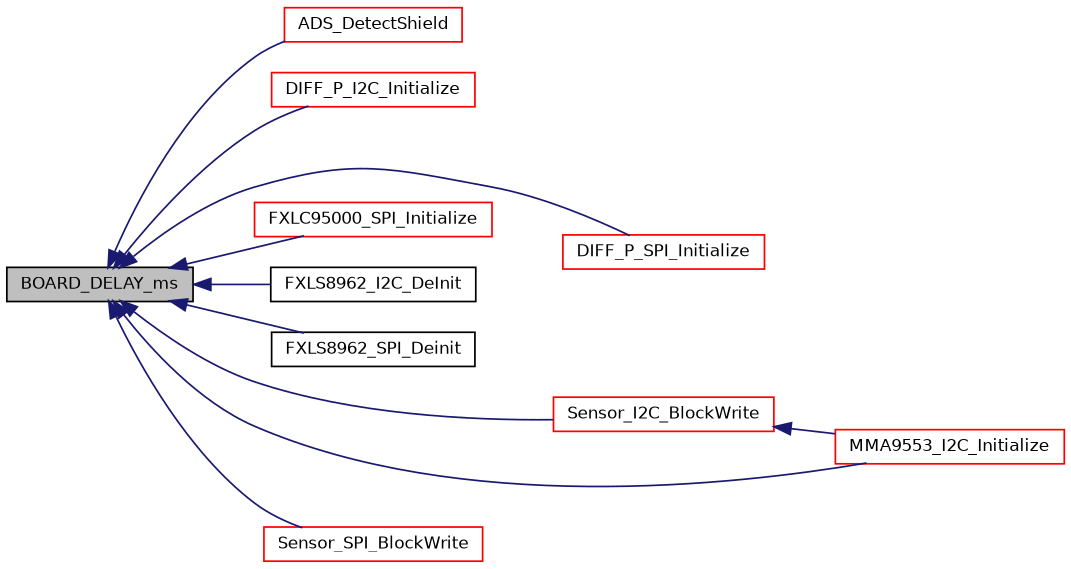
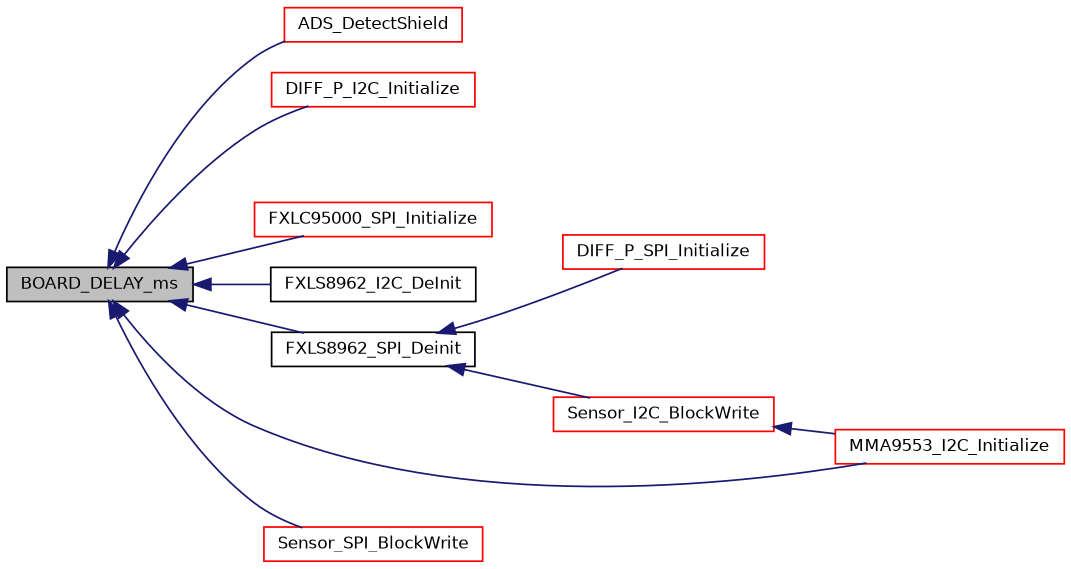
edge "DIFF_P_SPI_Initialize" -> "BOARD_DELAY_ms": now "DIFF_P_SPI_Initialize" -> "FXLS8962_SPI_Deinit"
edge "Sensor_I2C_BlockWrite" -> "BOARD_DELAY_ms": now "Sensor_I2C_BlockWrite" -> "FXLS8962_SPI_Deinit"
